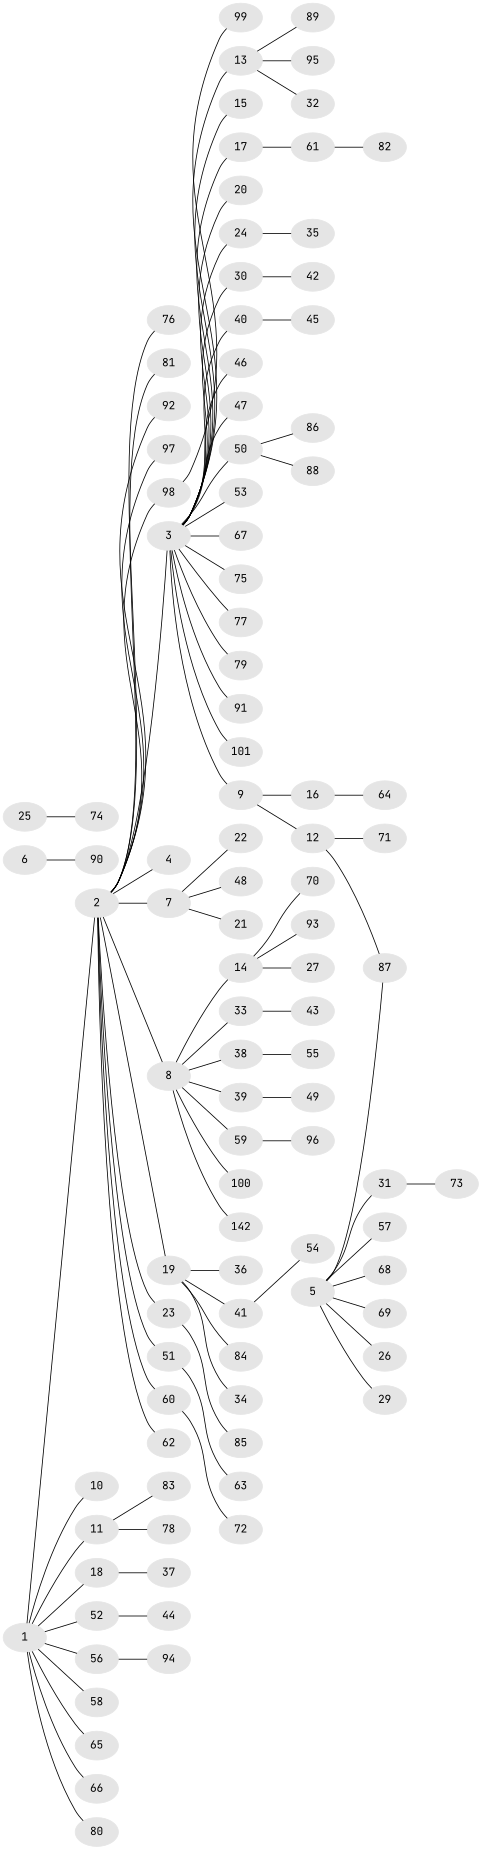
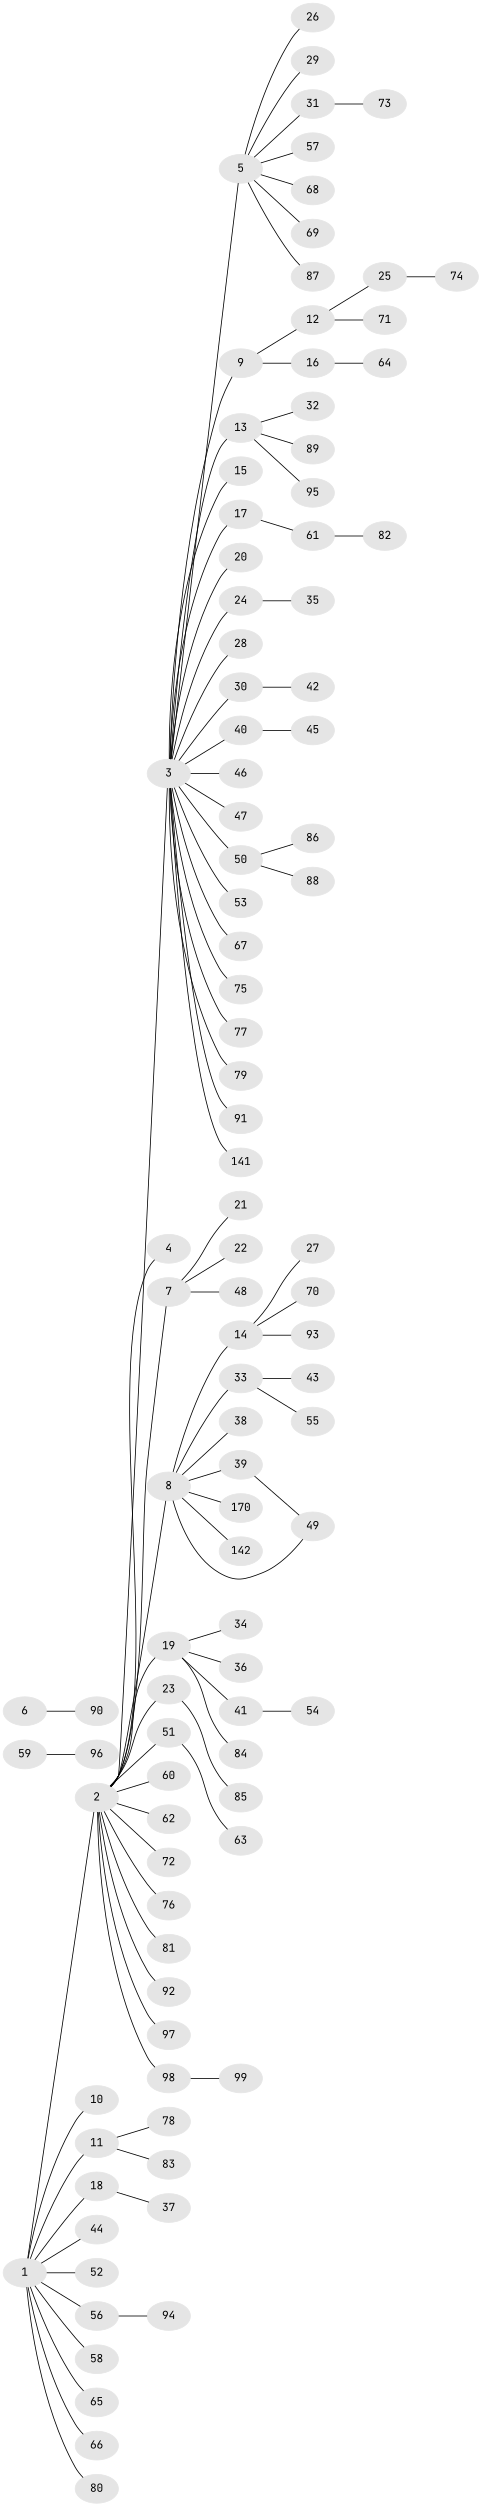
edge "5" -- "3": added
node "28": added
node "101": label "101" -> "141"
edge "12" -- "87": now "12" -- "25"
edge "38" -- "55": now "33" -- "55"
edge "8" -- "59": now "8" -- "49"
node "100": label "100" -> "170"
edge "60" -- "72": now "2" -- "72"
edge "52" -- "44": now "1" -- "44"
